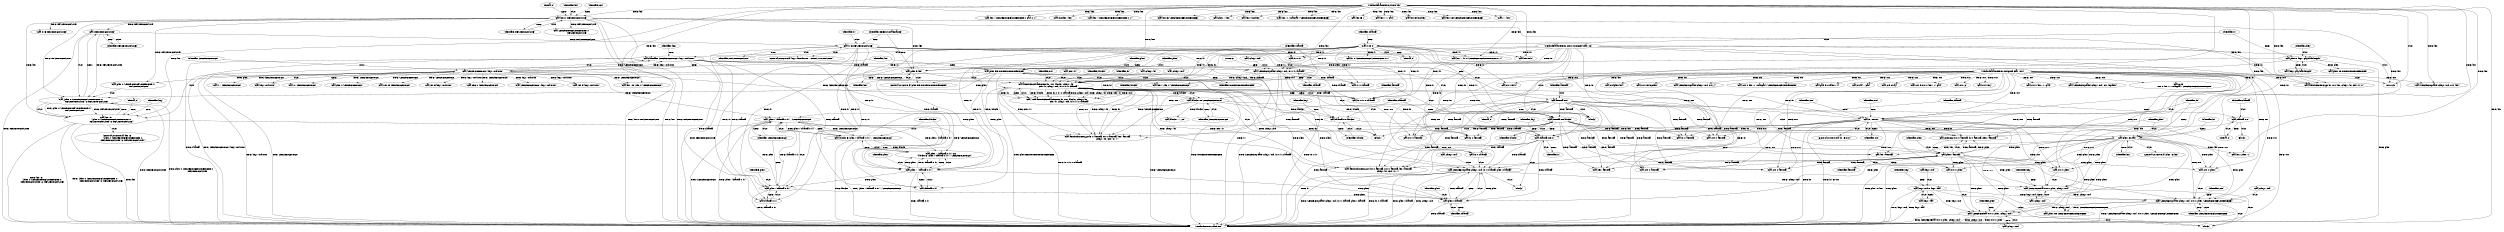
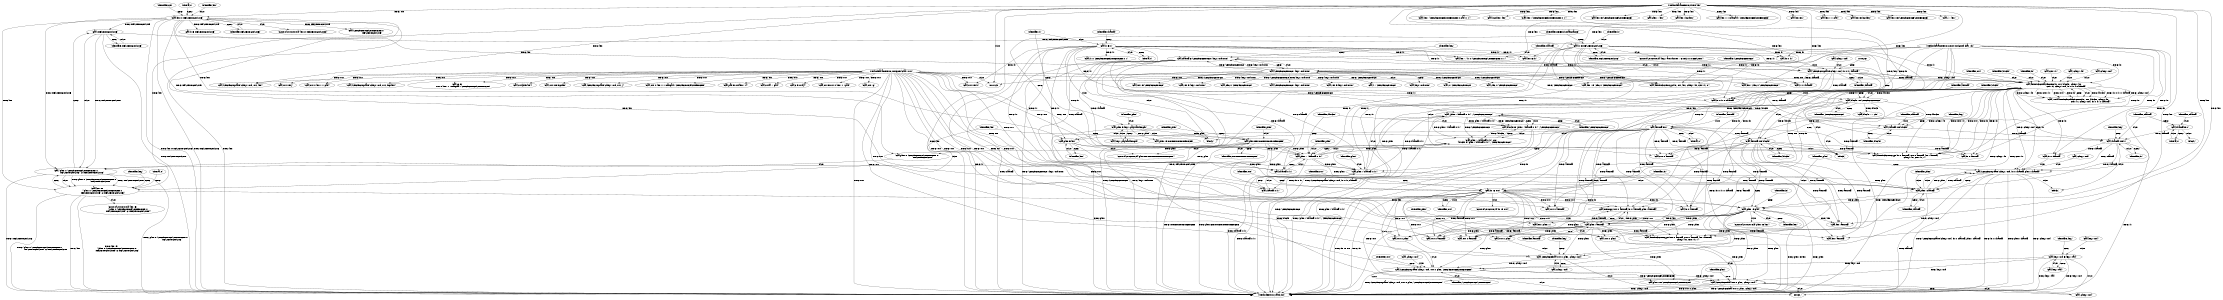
edge "(MethodParameterIn,size_t len)" -> "(Call,len % AES_BLOCK_SIZE)": label "DDG: len" -> "DDG: out"
node "(ControlStructure,if (len % AES_BLOCK_SIZE))": added
edge "(MethodParameterIn,const unsigned char *in)" -> "(Call,SHA256_Update(&key->md, in + iv, sha_off))": removed, label "DDG: in"
edge "(Call,plen != pad)" -> "(Call,plen - sha_off)": reversed
